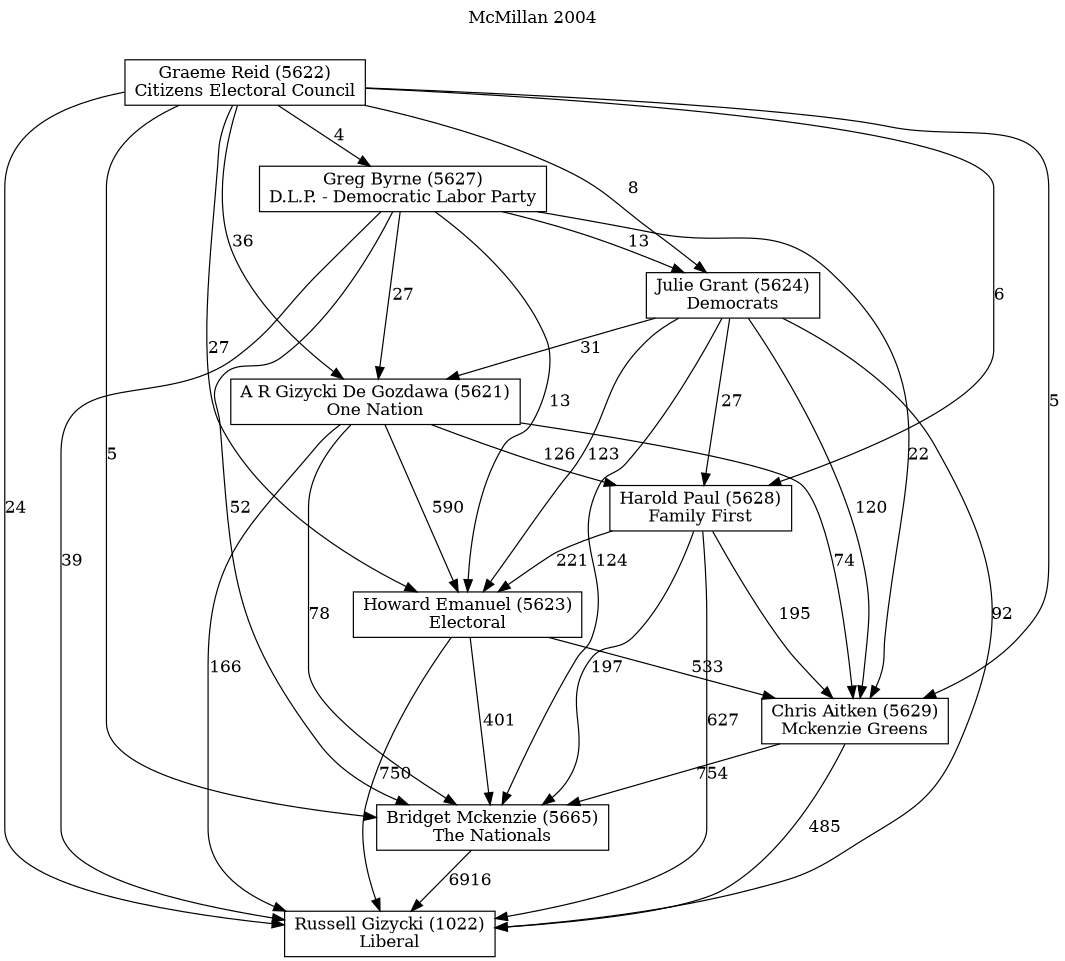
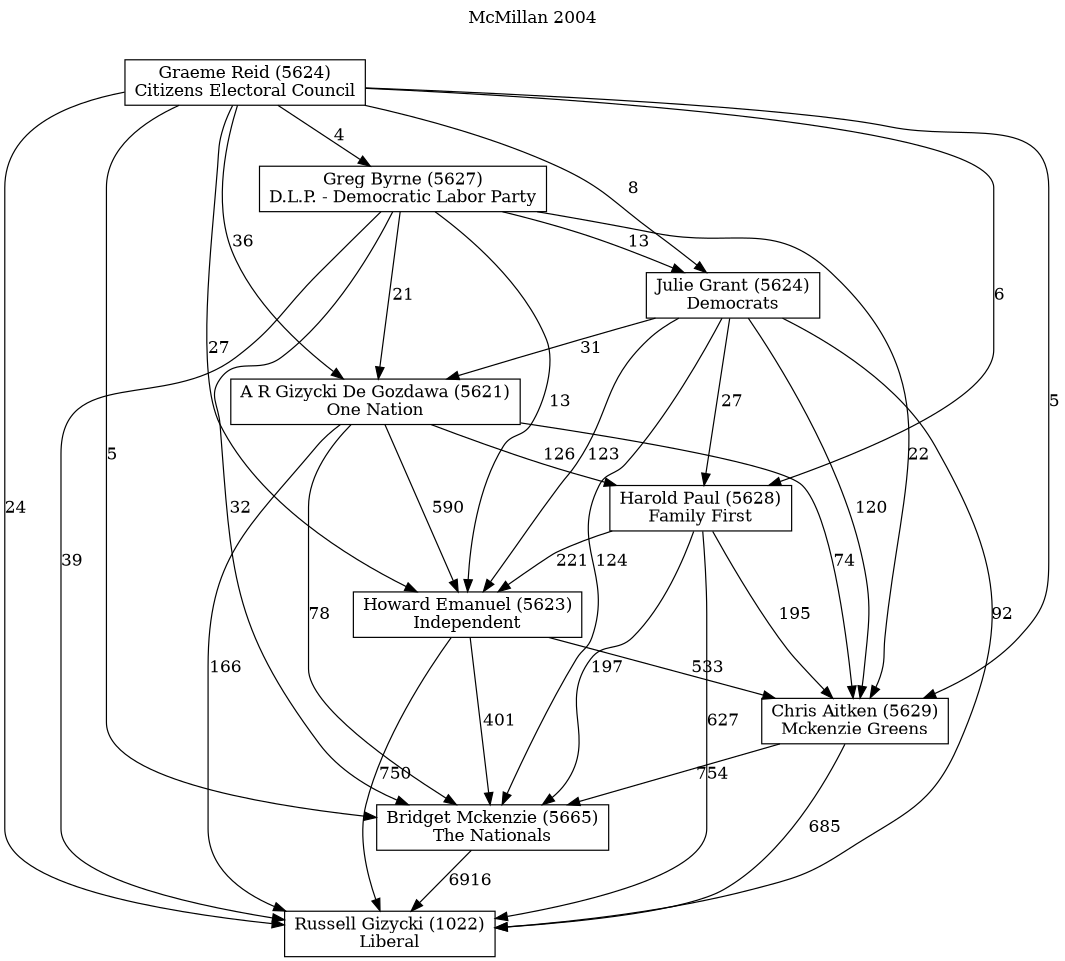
node "Graeme Reid (5622) Citizens Electoral Council": label "Graeme Reid (5622) Citizens Electoral Council" -> "Graeme Reid (5624) Citizens Electoral Council"
edge "Greg Byrne (5627) D.L.P. - Democratic Labor Party" -> "A R Gizycki De Gozdawa (5621) One Nation": label "27" -> "21"
edge "Greg Byrne (5627) D.L.P. - Democratic Labor Party" -> "Bridget Mckenzie (5665) The Nationals": label "52" -> "32"
node "Howard Emanuel (5623) Electoral": label "Howard Emanuel (5623) Electoral" -> "Howard Emanuel (5623) Independent"
edge "Chris Aitken (5629) Mckenzie Greens" -> "Russell Gizycki (1022) Liberal": label "485" -> "685"
